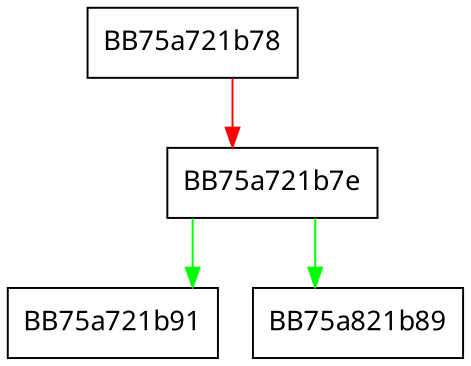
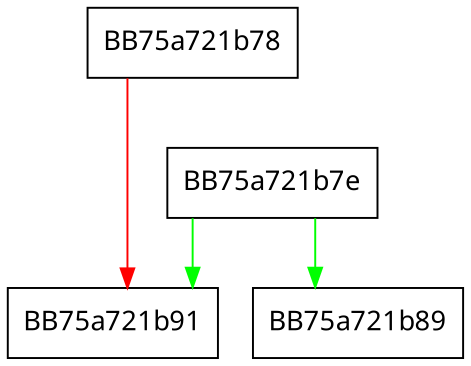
edge "BB75a721b78" -> "BB75a721b7e": now "BB75a721b78" -> "BB75a721b91"
node "BB75a821b89": label "BB75a821b89" -> "BB75a721b89"
